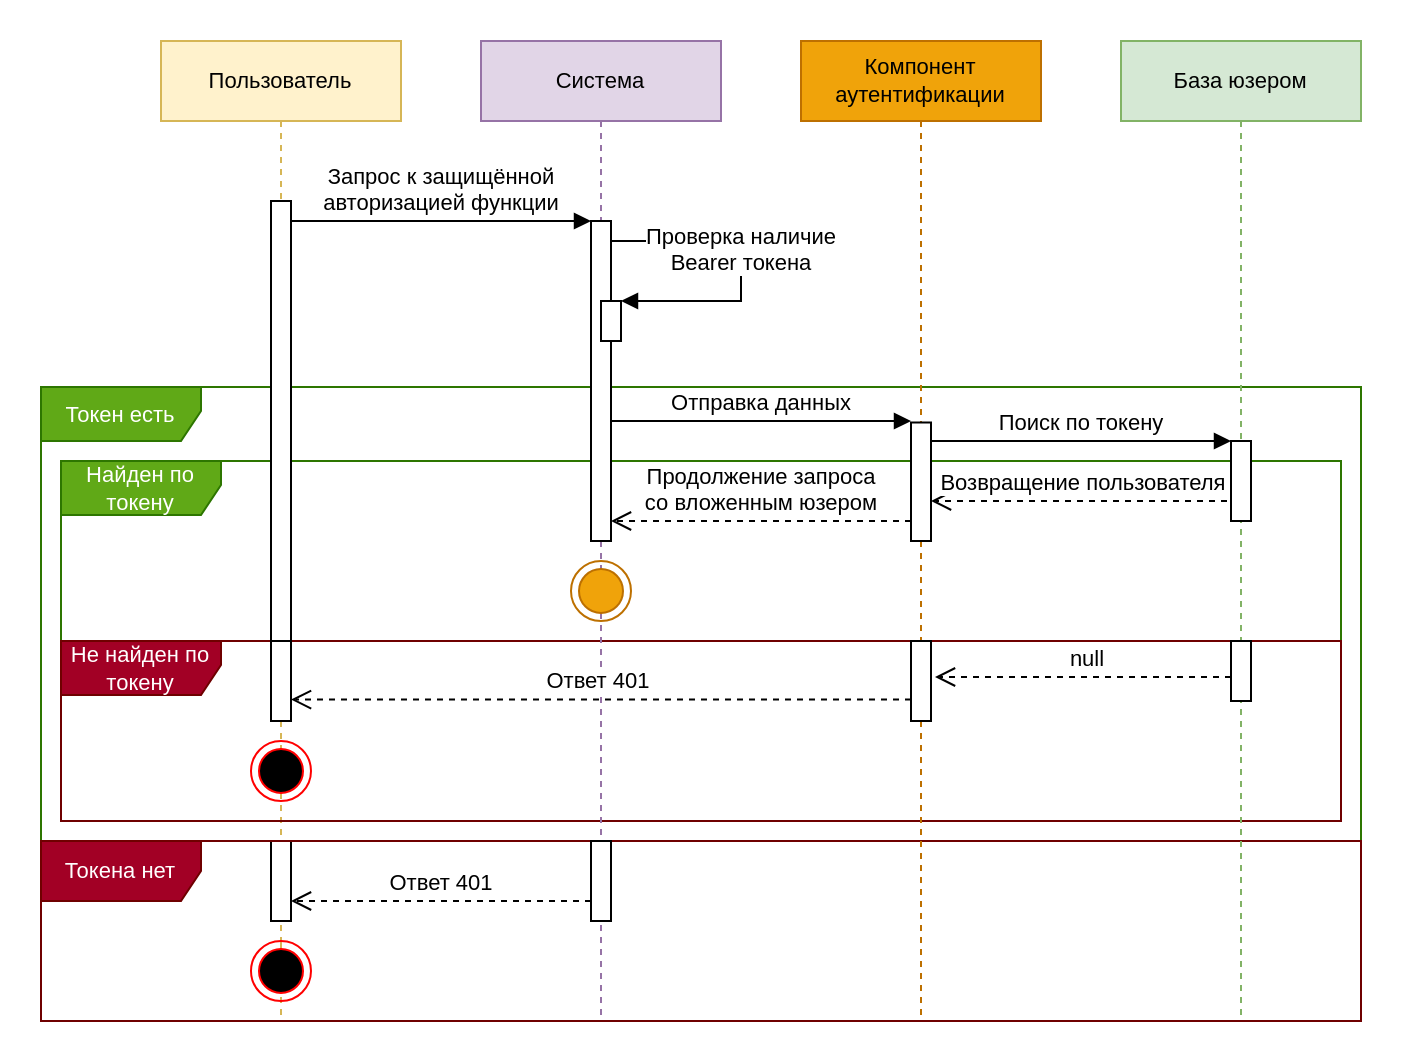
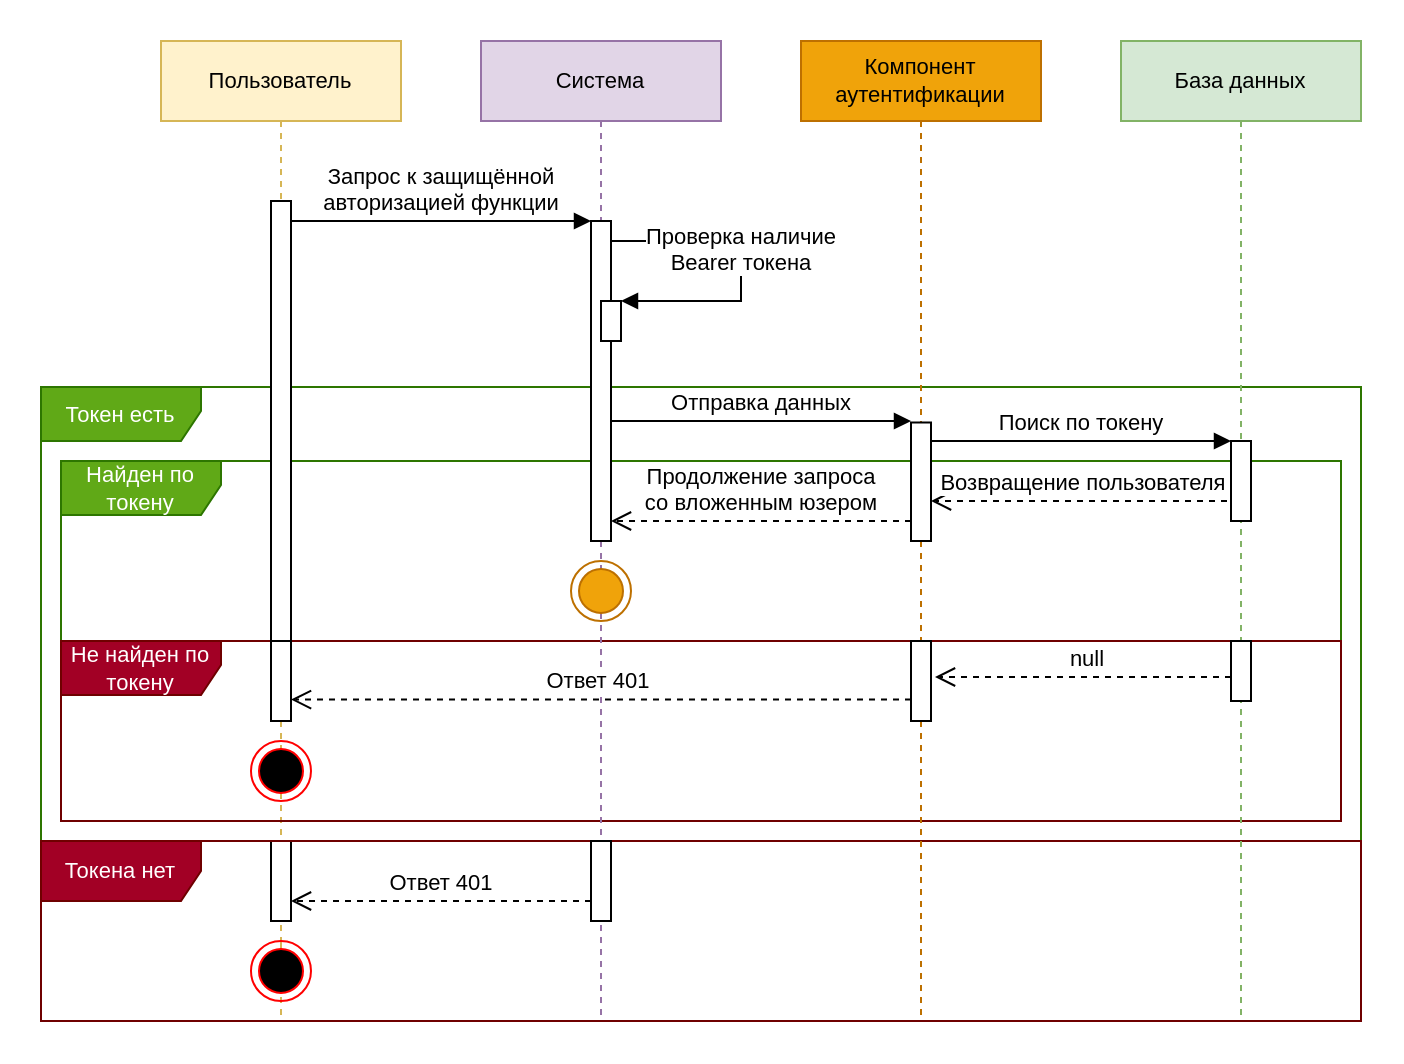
node "База юзером": label "База юзером" -> "База данных"
